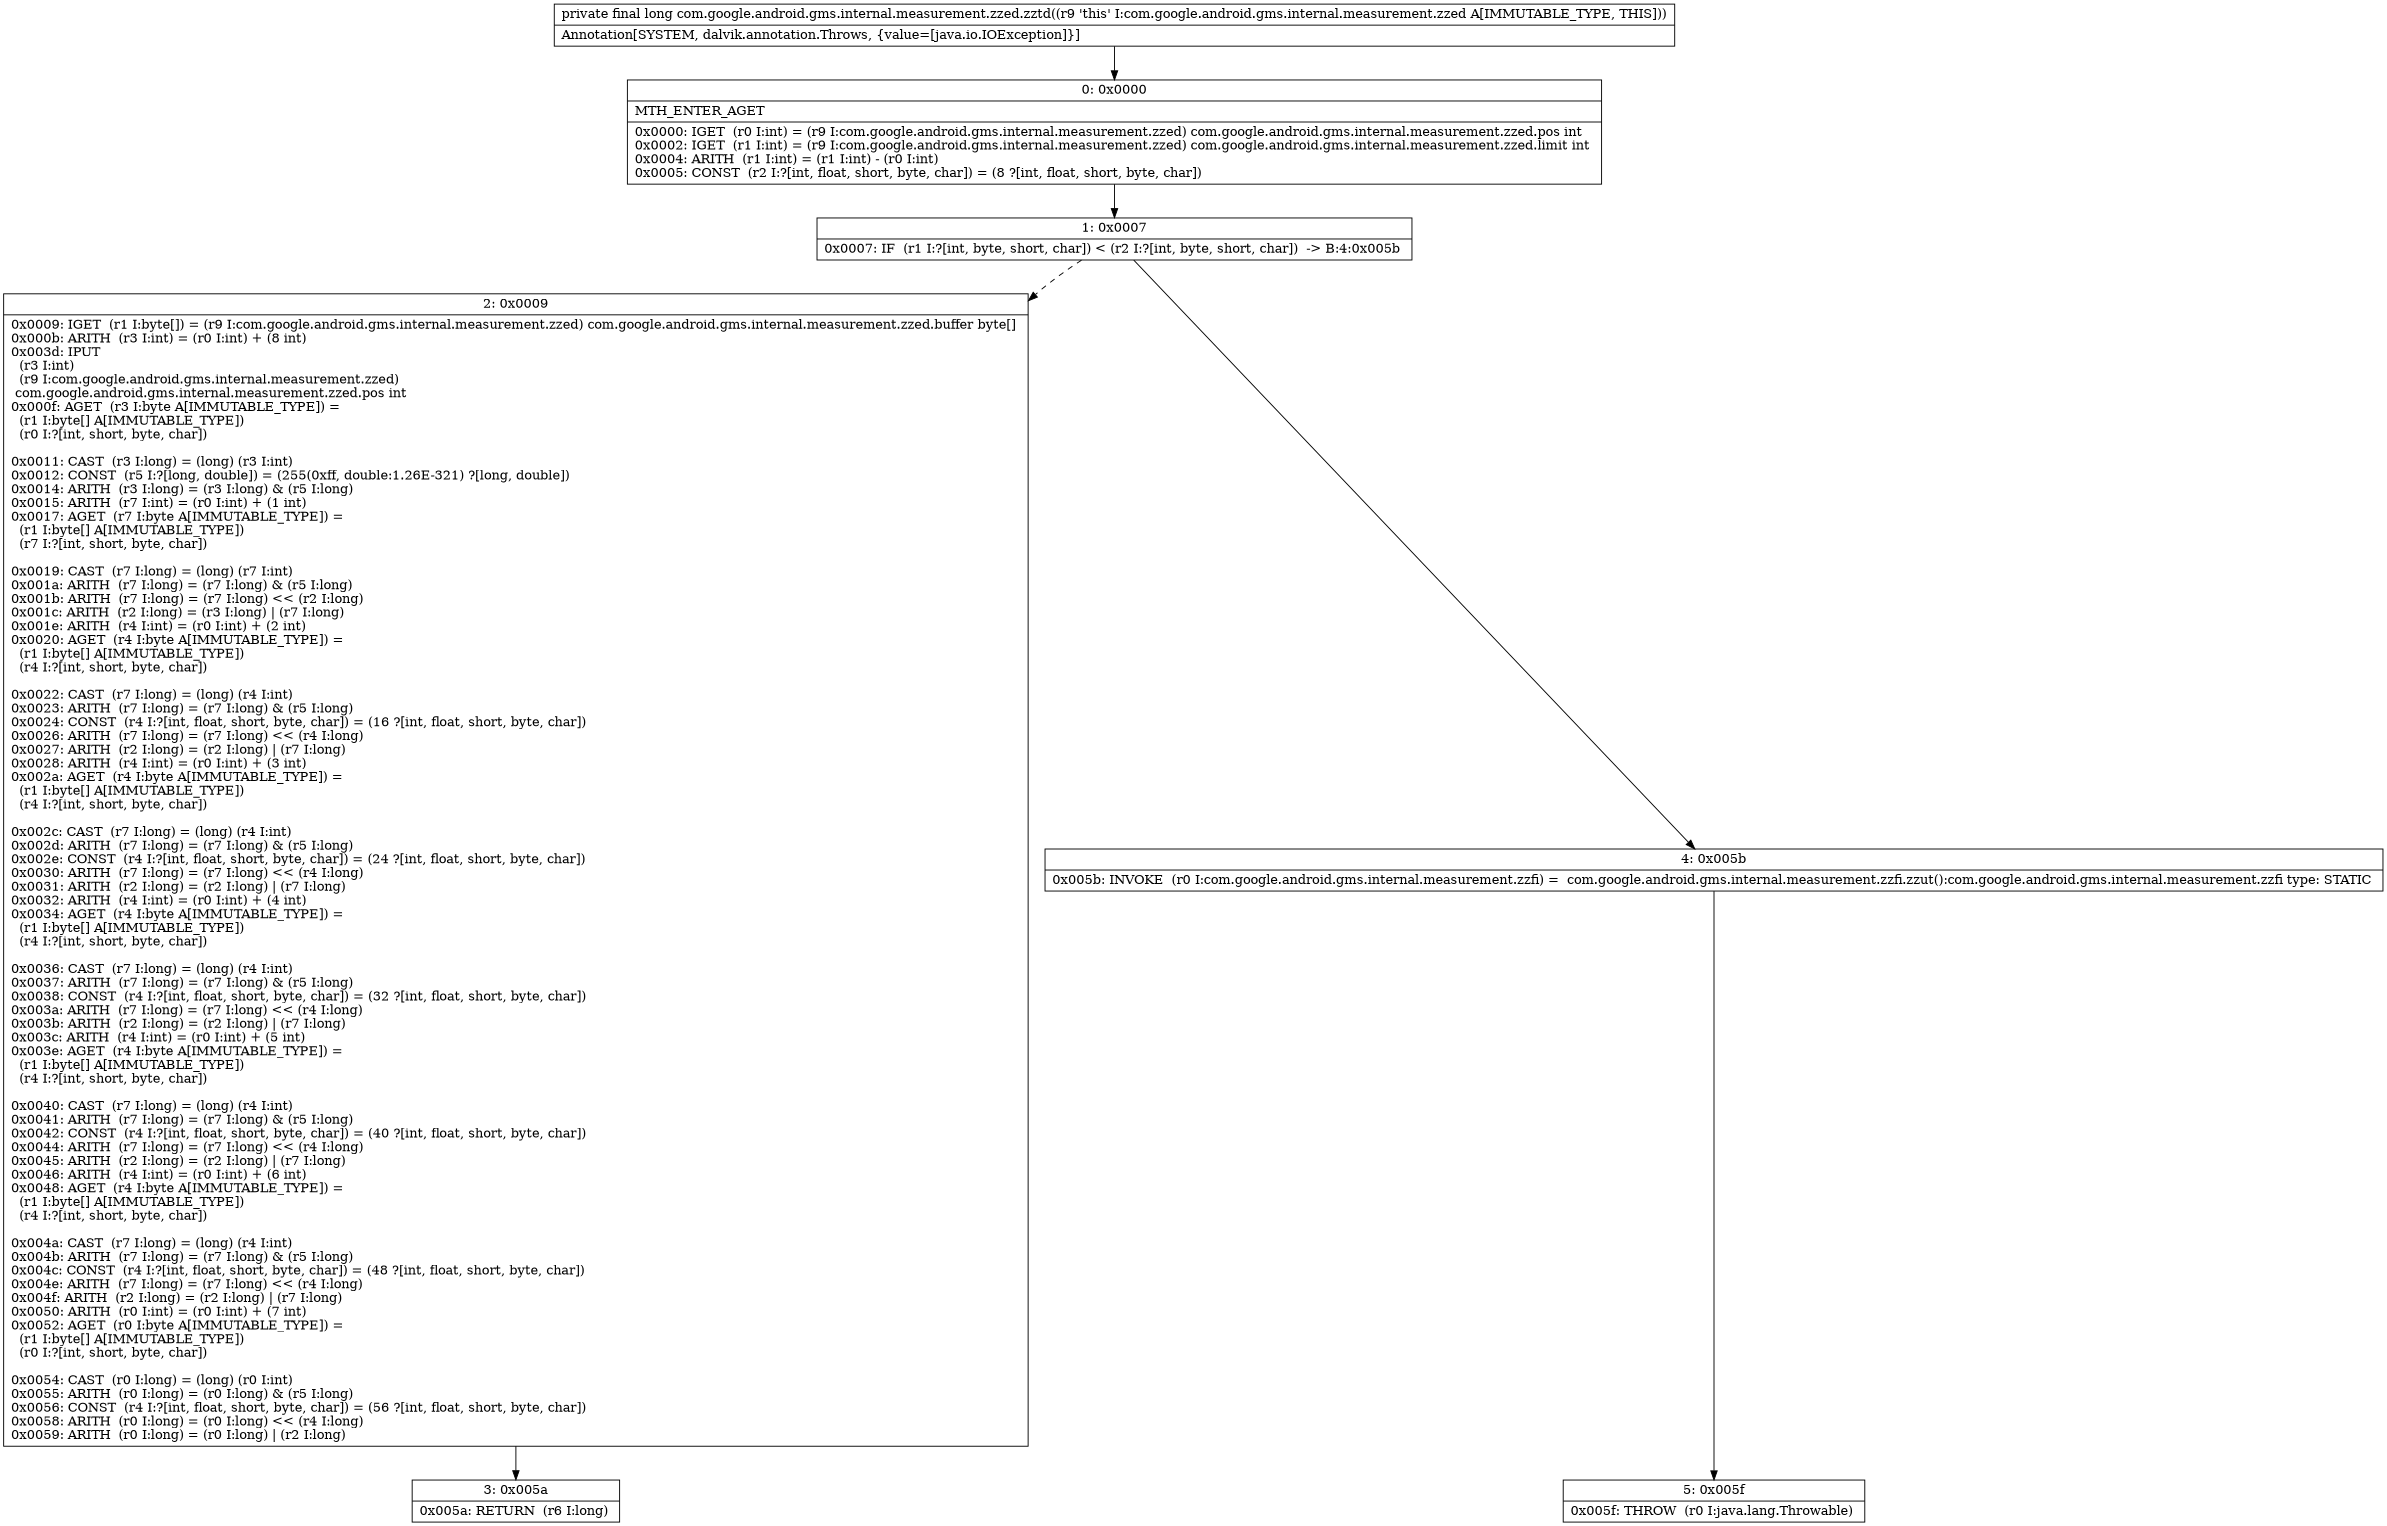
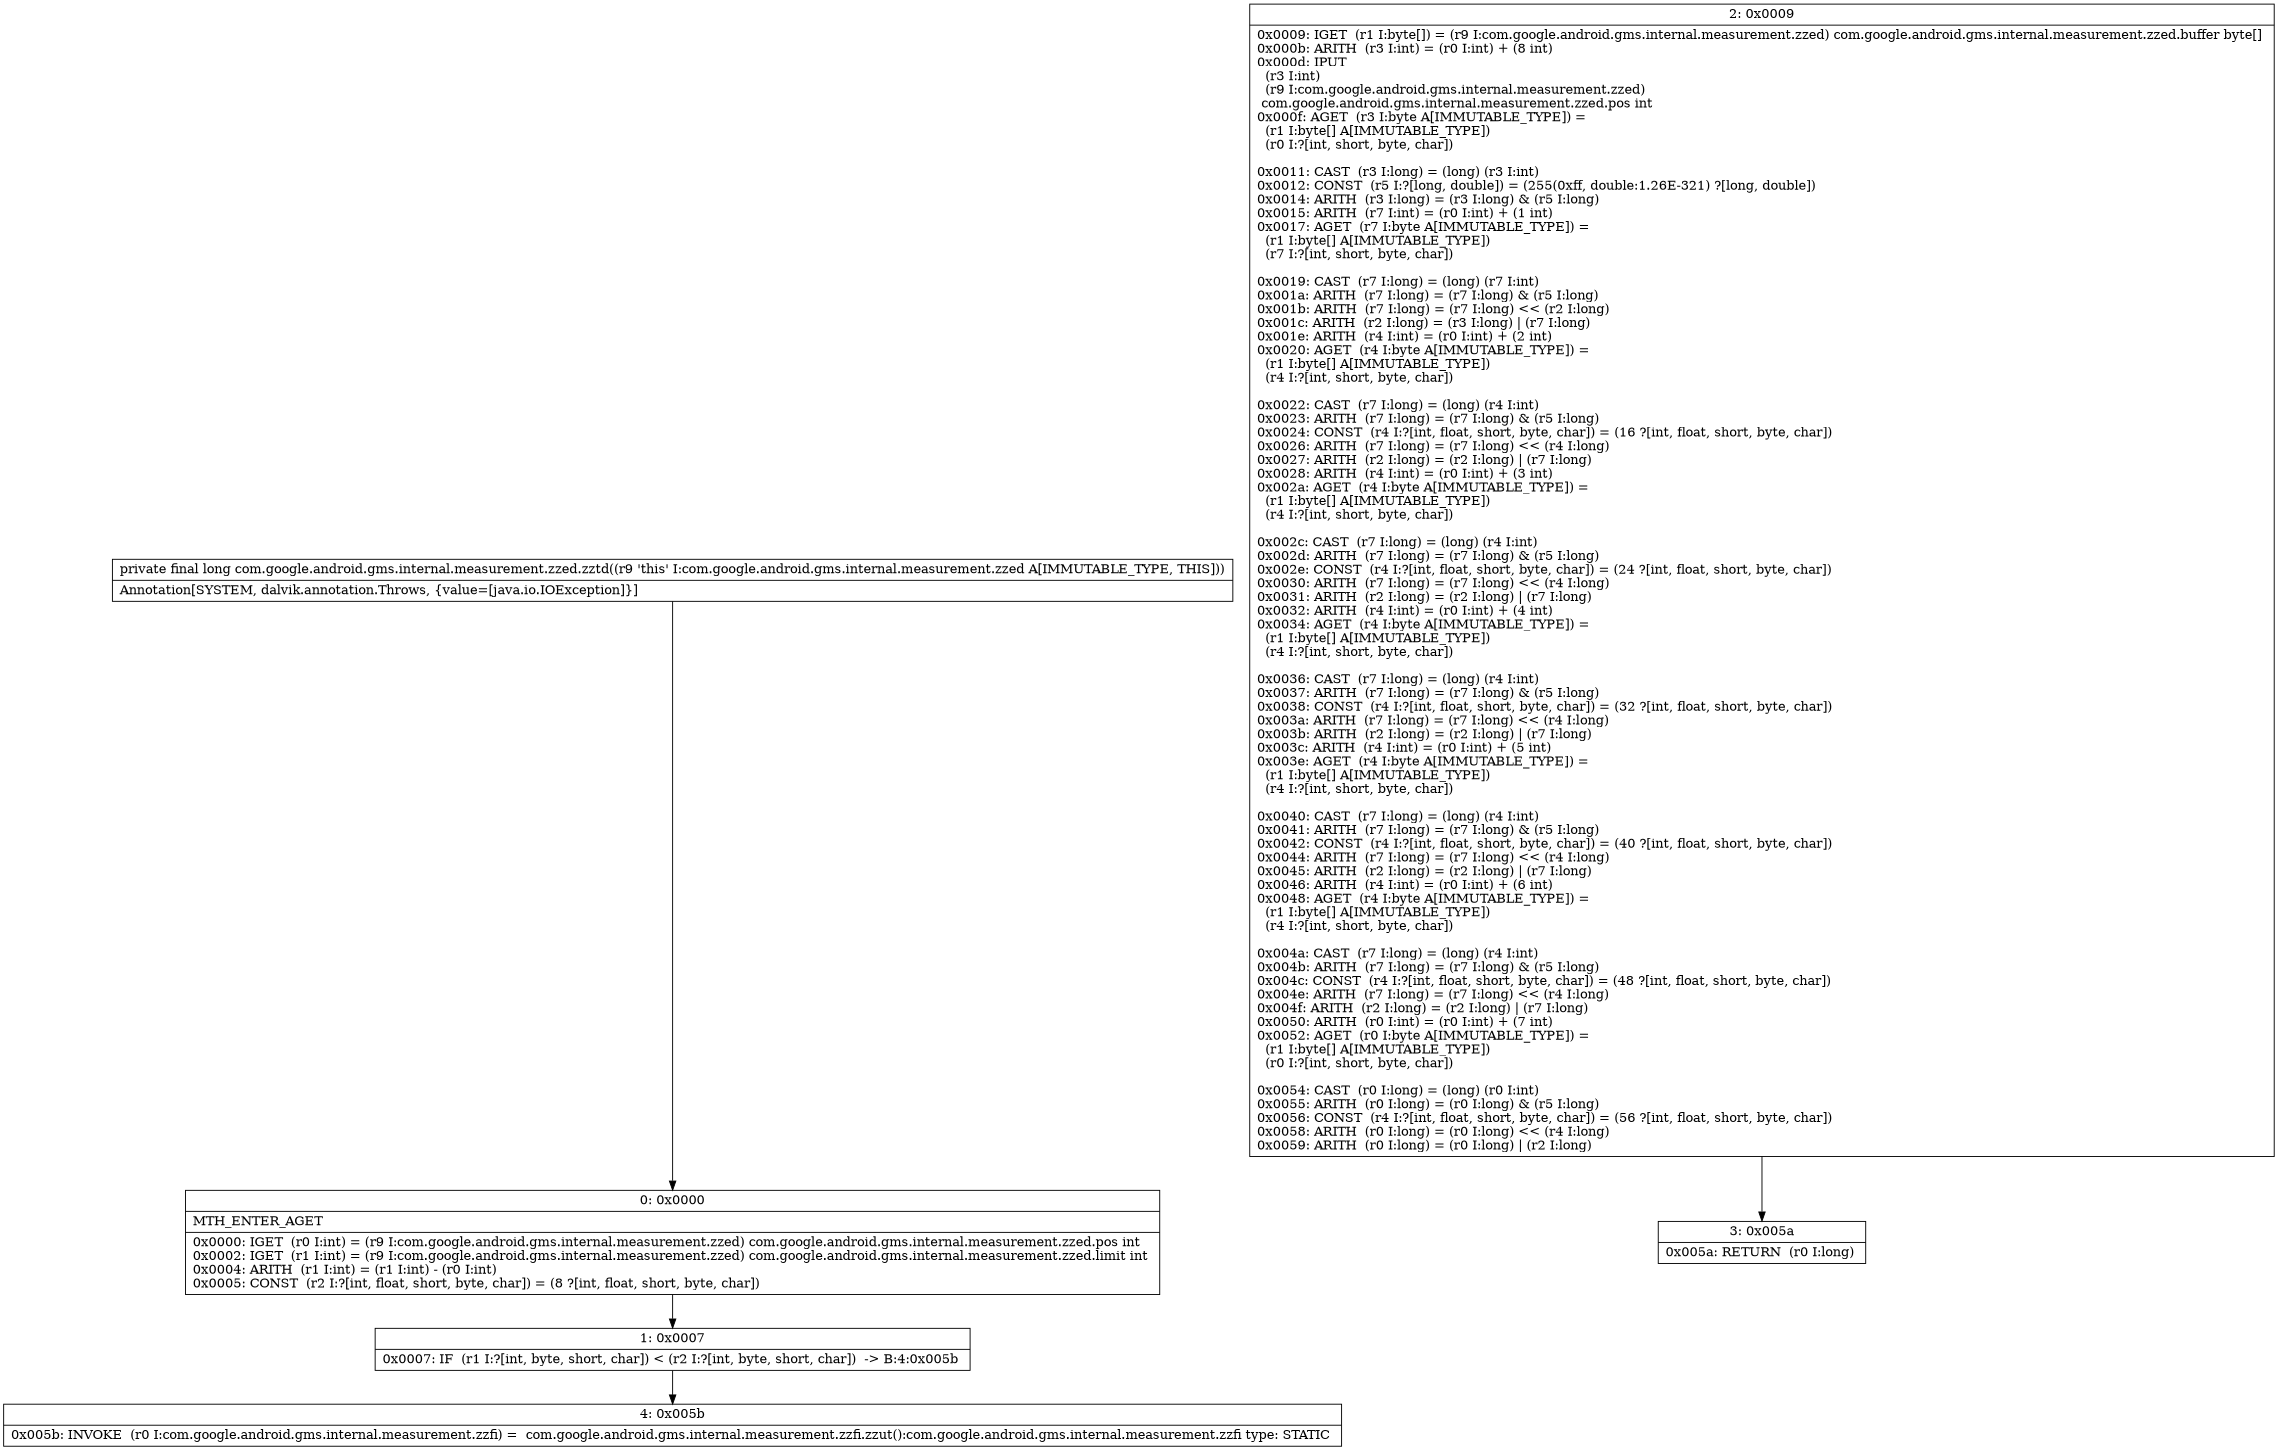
edge "1: 0x0007" -> "2: 0x0009": removed
node "2: 0x0009": text "0x003d: IPUT" -> "0x000d: IPUT"
node "5: 0x005f": removed
node "3: 0x005a": text "0x005a: RETURN  (r6 I:long)" -> "0x005a: RETURN  (r0 I:long)"
